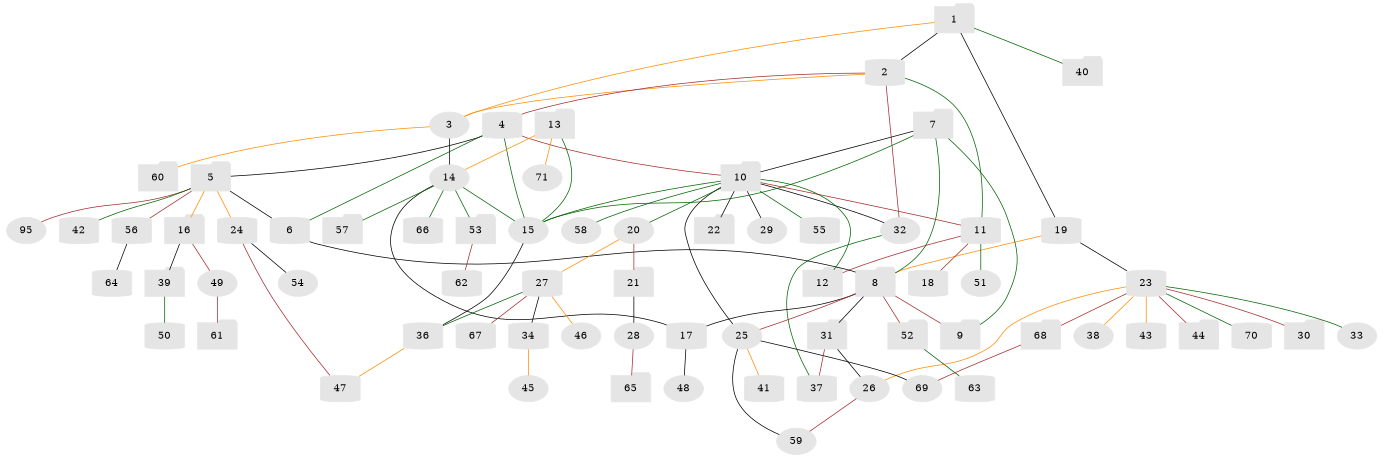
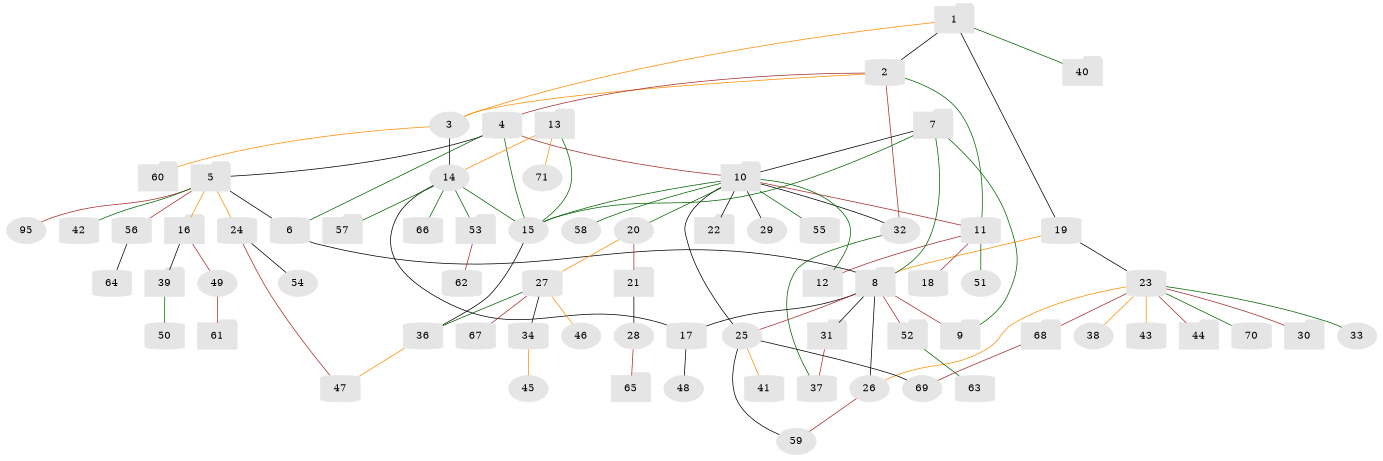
edge "31" -- "26": now "8" -- "26"
